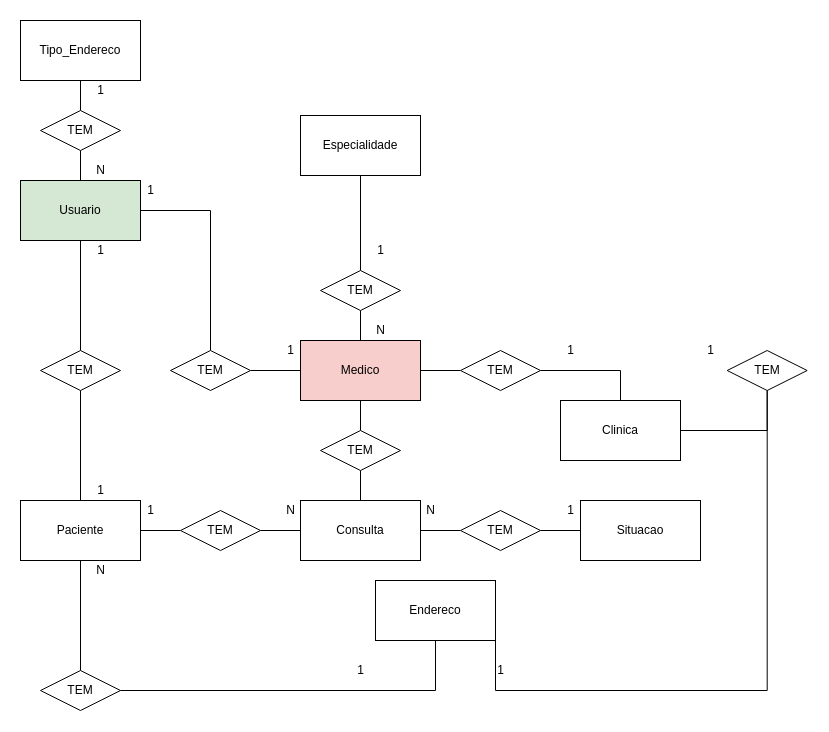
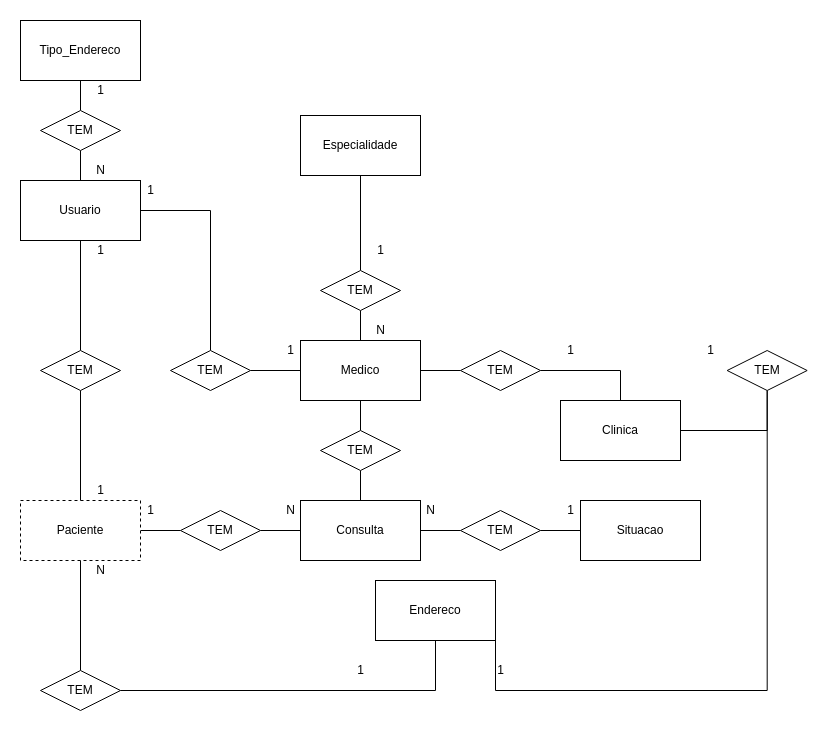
node "Usuario": fillcolor #d5e8d4 -> #ffffff
node "Medico": fillcolor #f8cecc -> #ffffff
node "Paciente": style solid -> dashed
